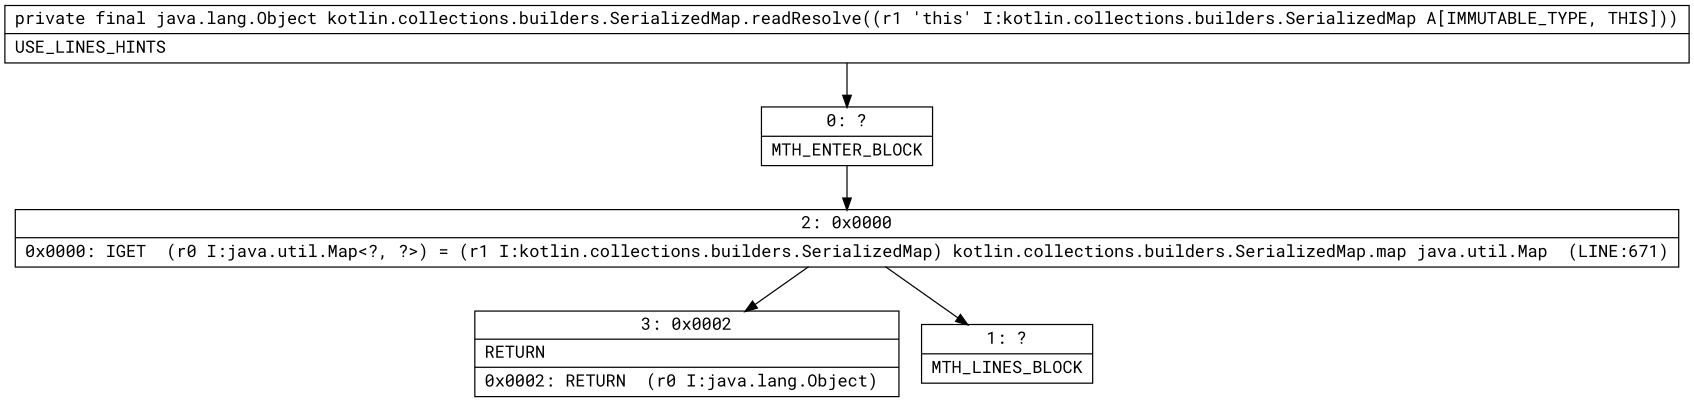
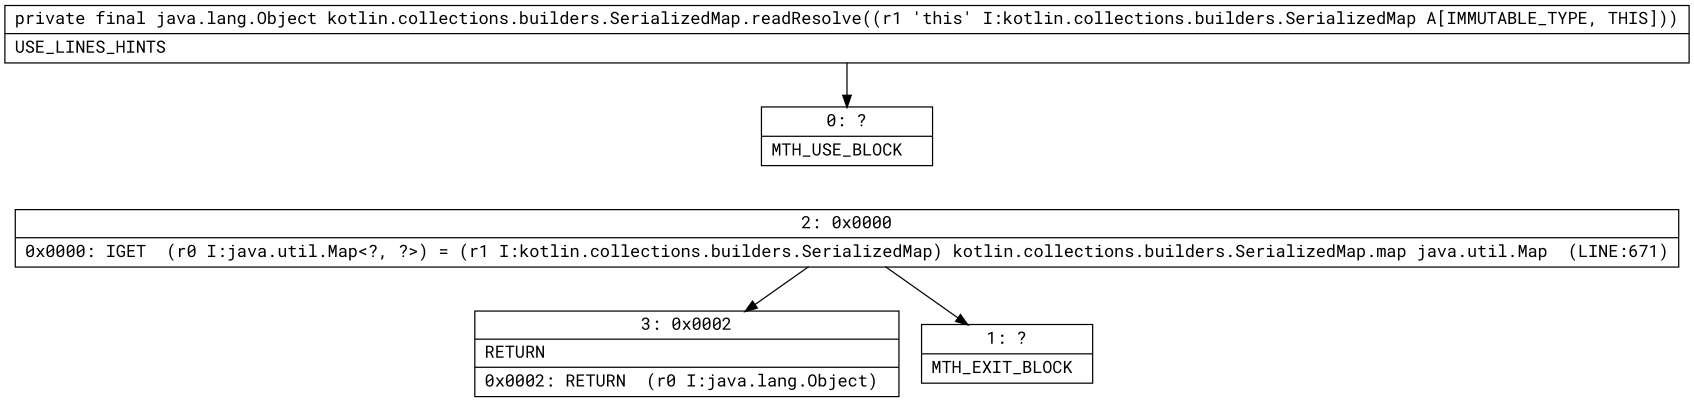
node "0: ?": text "MTH_ENTER_BLOCK" -> "MTH_USE_BLOCK"
edge "0: ?" -> "2: 0x0000": removed
node "1: ?": text "MTH_LINES_BLOCK" -> "MTH_EXIT_BLOCK"
